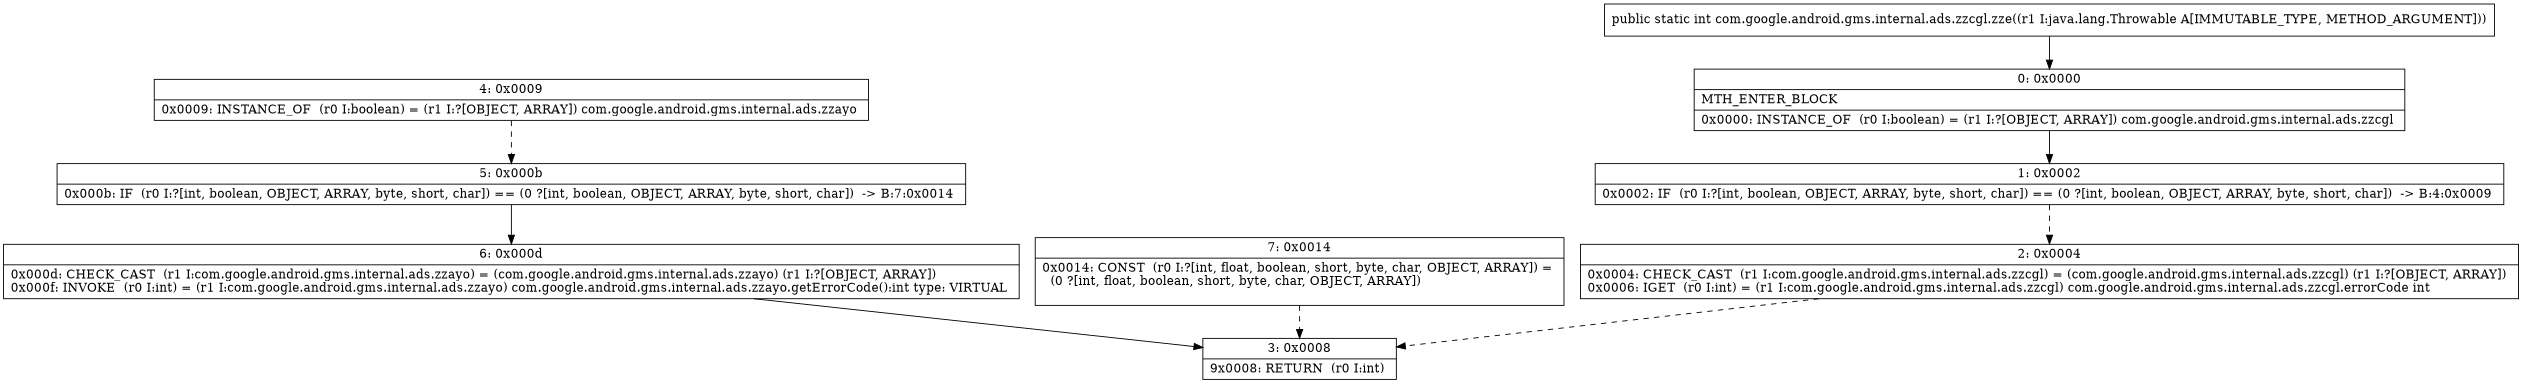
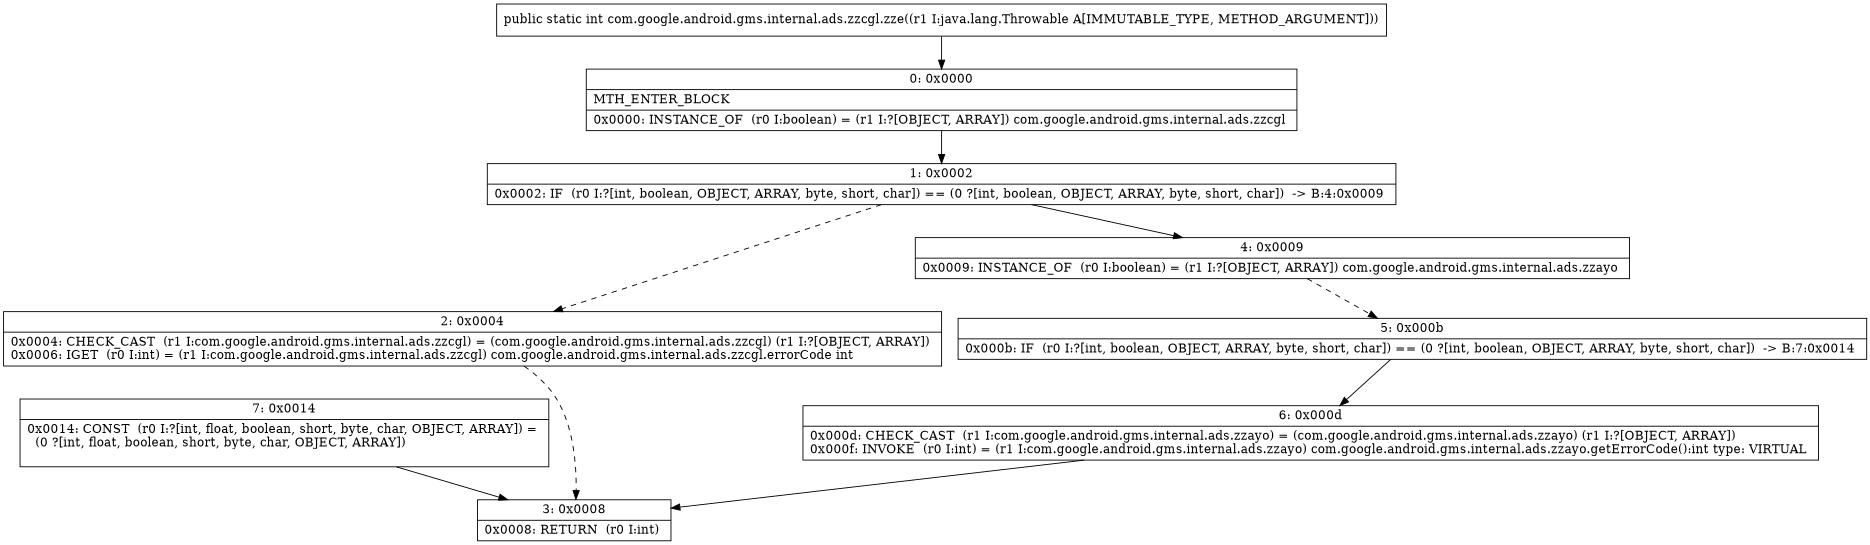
edge "1: 0x0002" -> "4: 0x0009": added
edge "7: 0x0014" -> "3: 0x0008": style dashed -> solid
node "3: 0x0008": text "9x0008: RETURN  (r0 I:int)" -> "0x0008: RETURN  (r0 I:int)"
